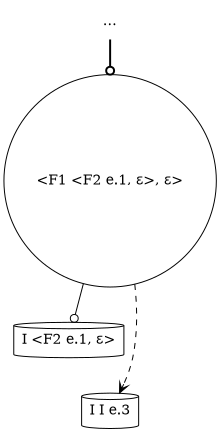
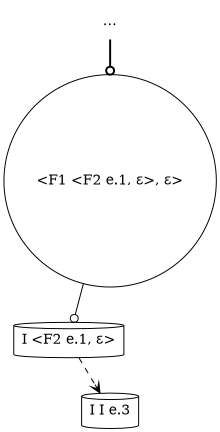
edge "<F1 <F2 e.1, ε>, ε>" -> "I I e.3": now "I <F2 e.1, ε>" -> "I I e.3"
